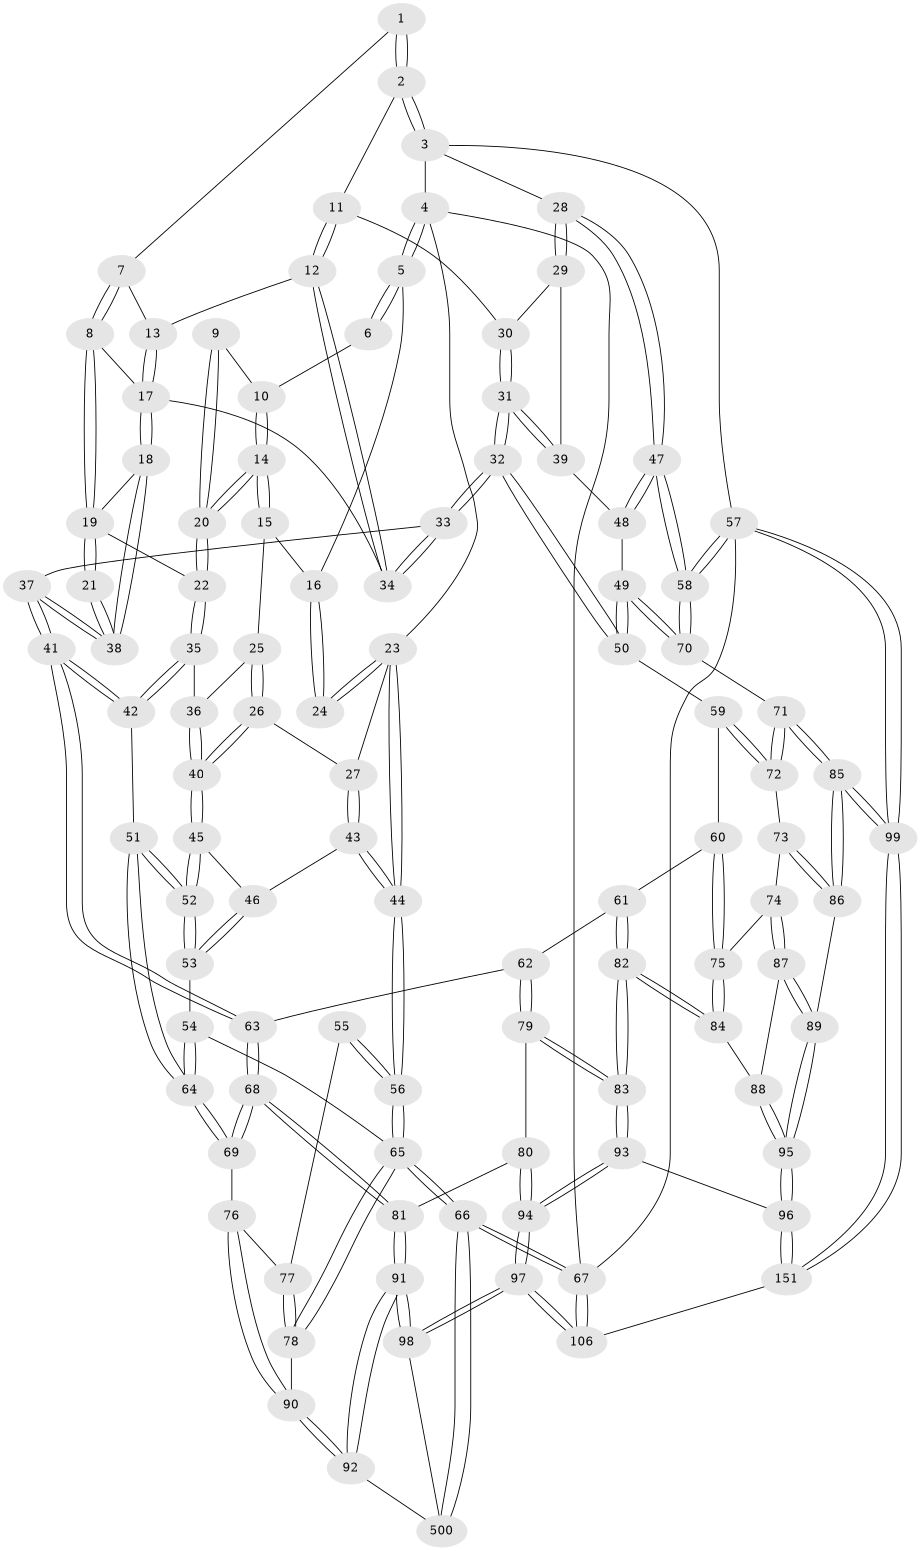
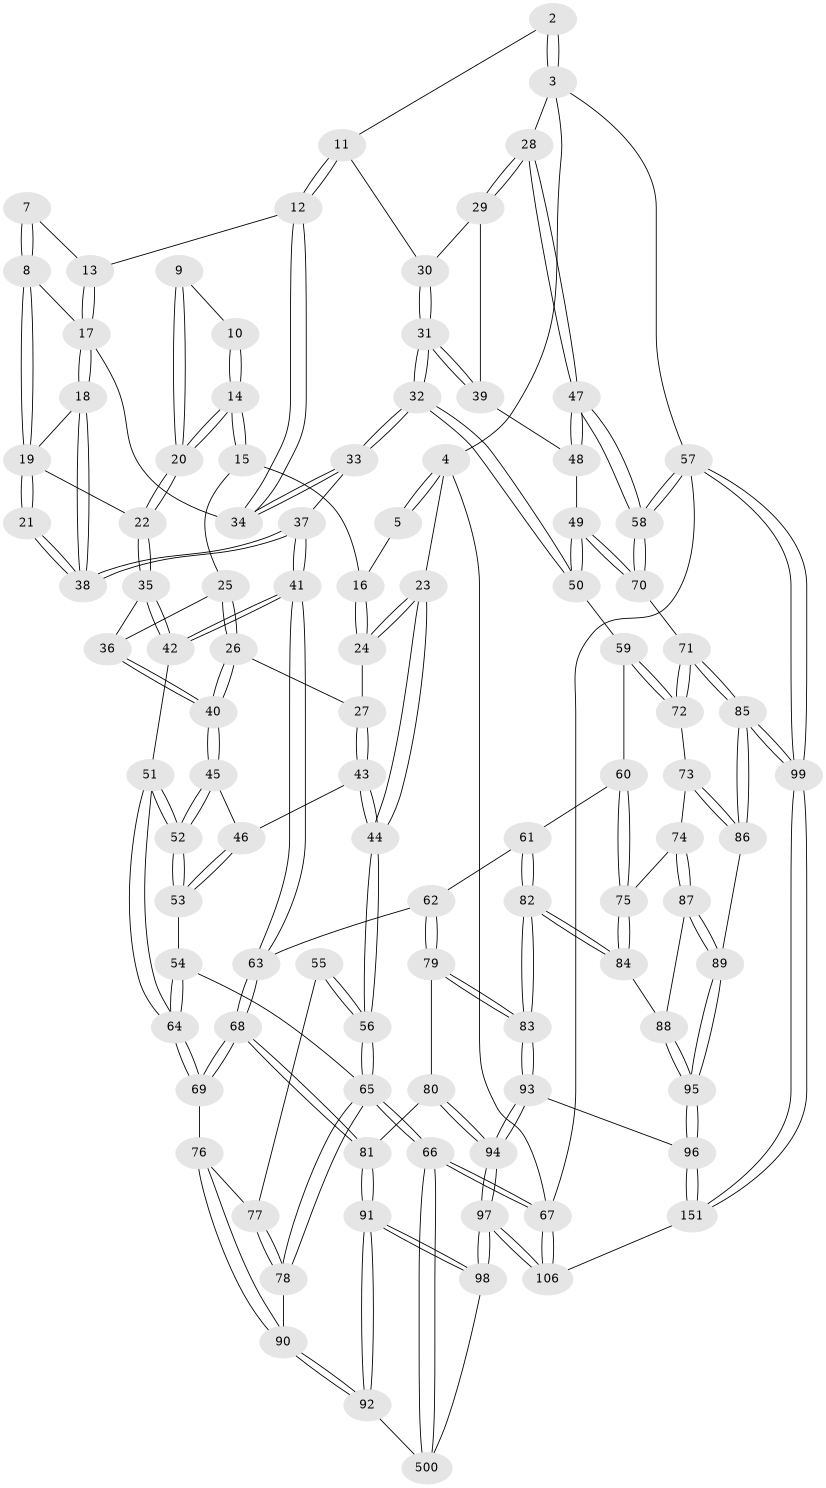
node "1": removed
node "6": removed
edge "23" -- "27": now "24" -- "27"
